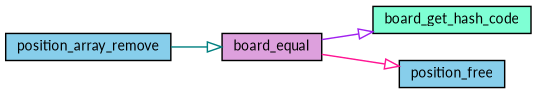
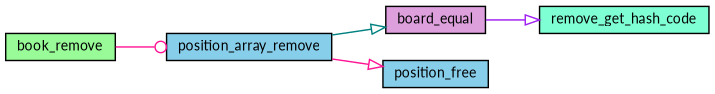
node "board_get_hash_code": label "board_get_hash_code" -> "remove_get_hash_code"
node "book_remove": added
edge "board_equal" -> "position_free": now "position_array_remove" -> "position_free"
